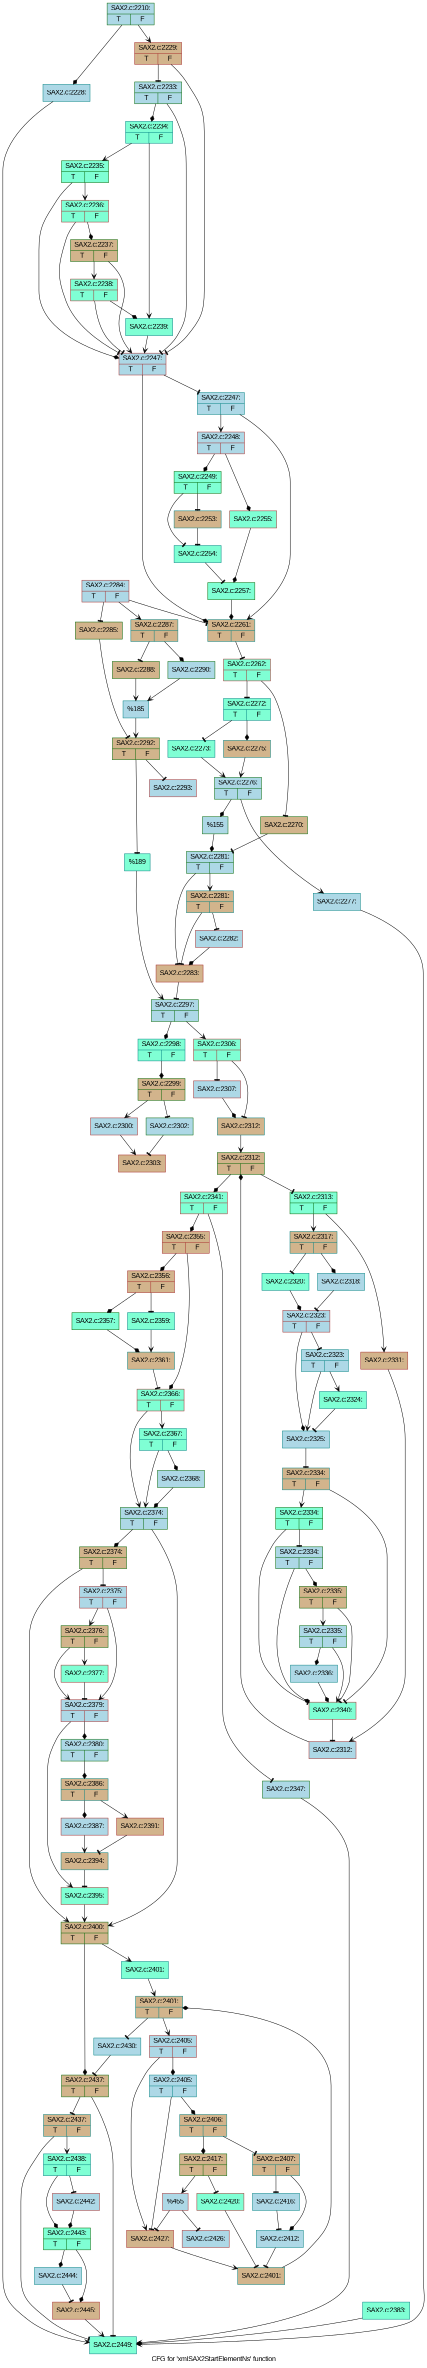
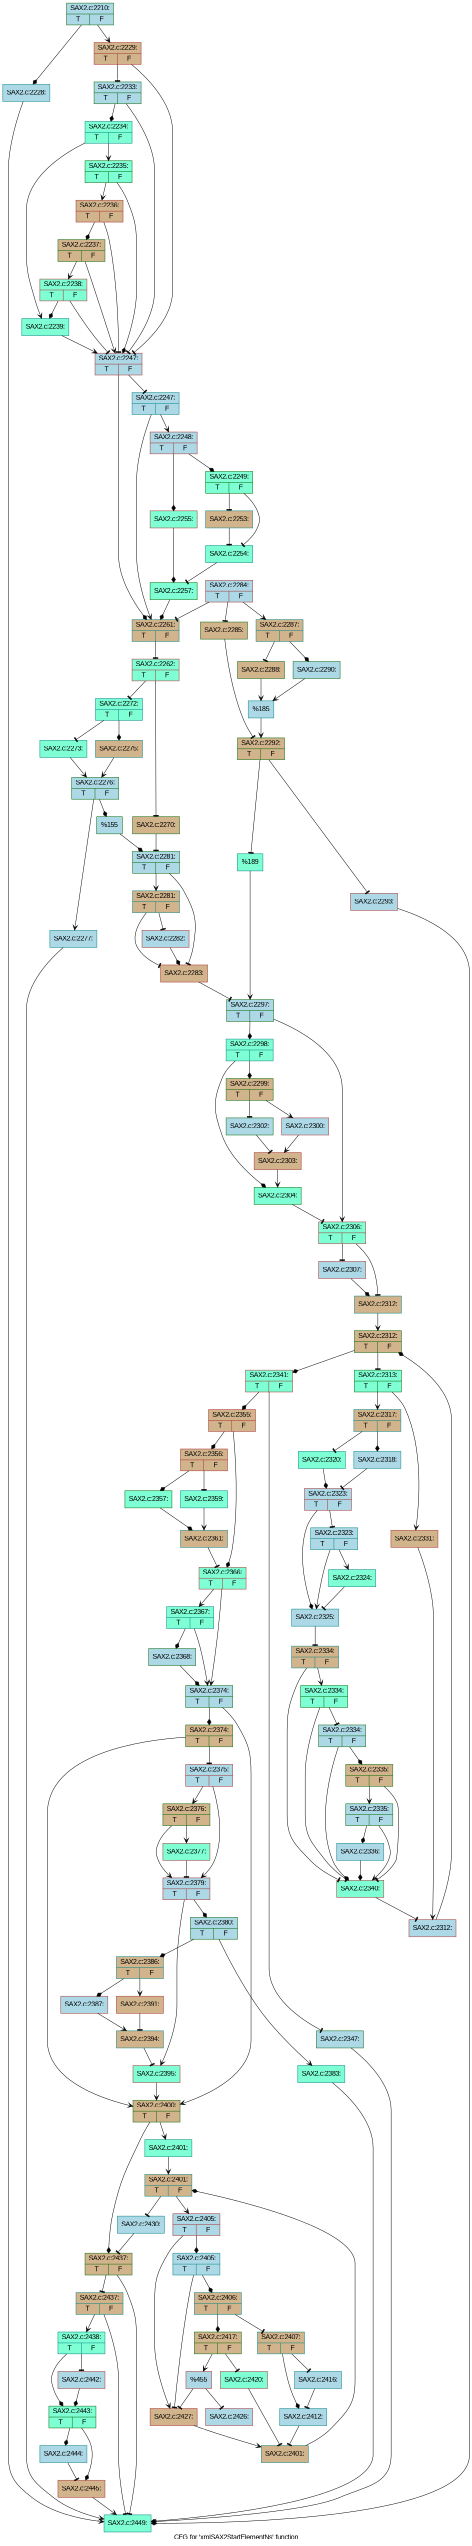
node "SAX2.c:2236:": fillcolor aquamarine -> tan
node "SAX2.c:2304:": added
edge "SAX2.c:2293:" -> "SAX2.c:2449:": added
edge "SAX2.c:2380:" -> "SAX2.c:2383:": added
